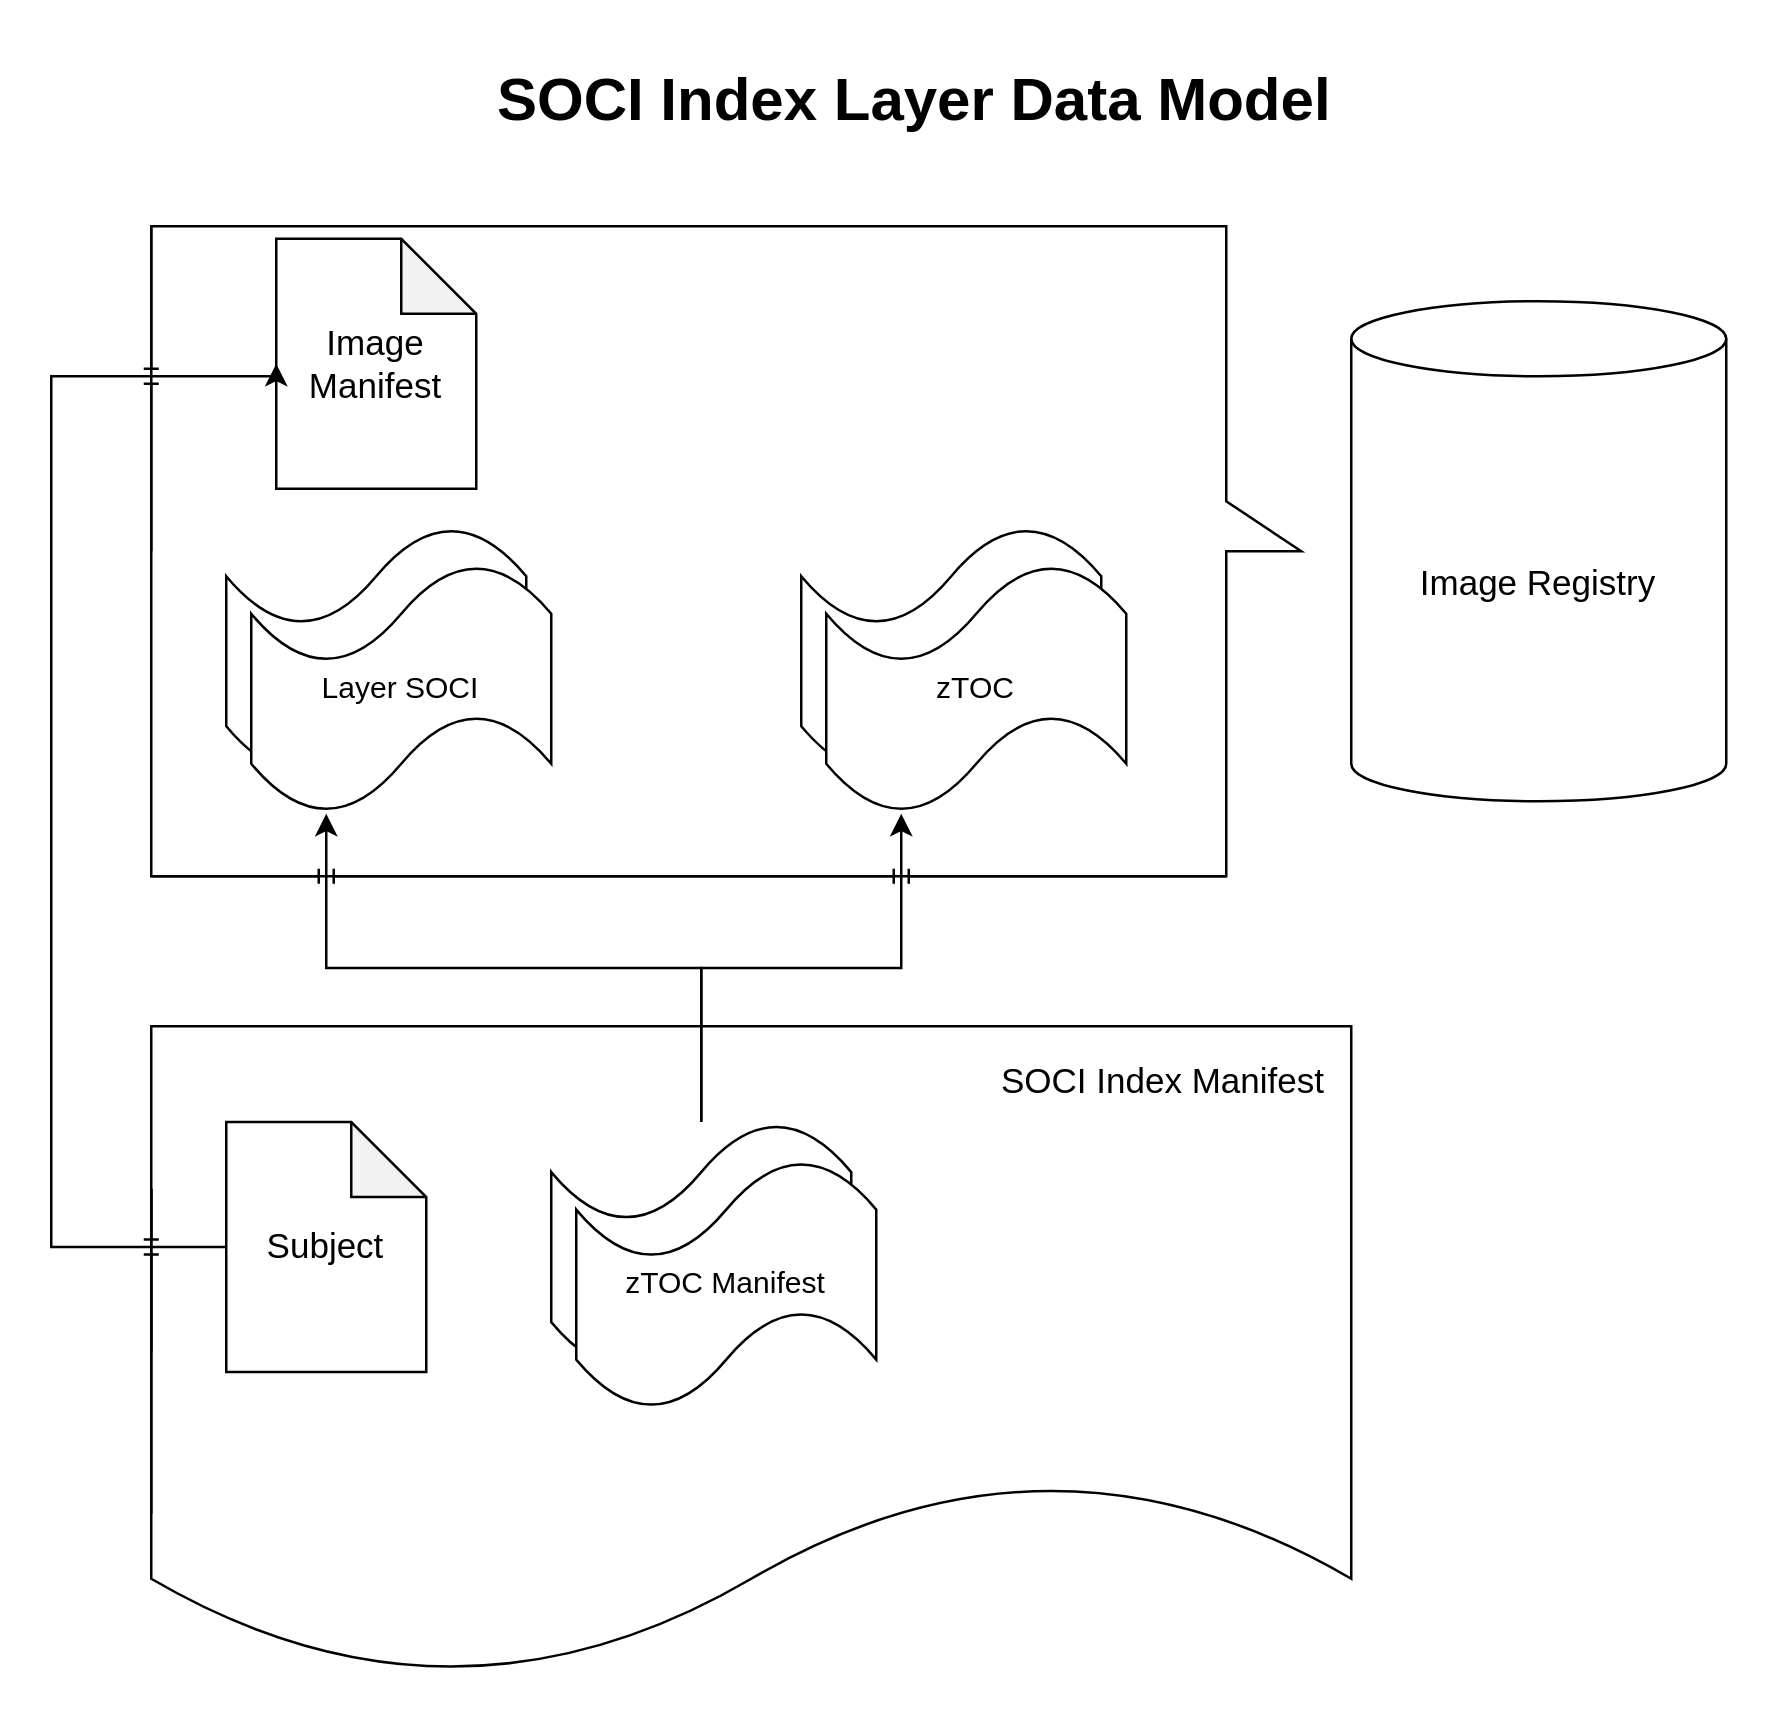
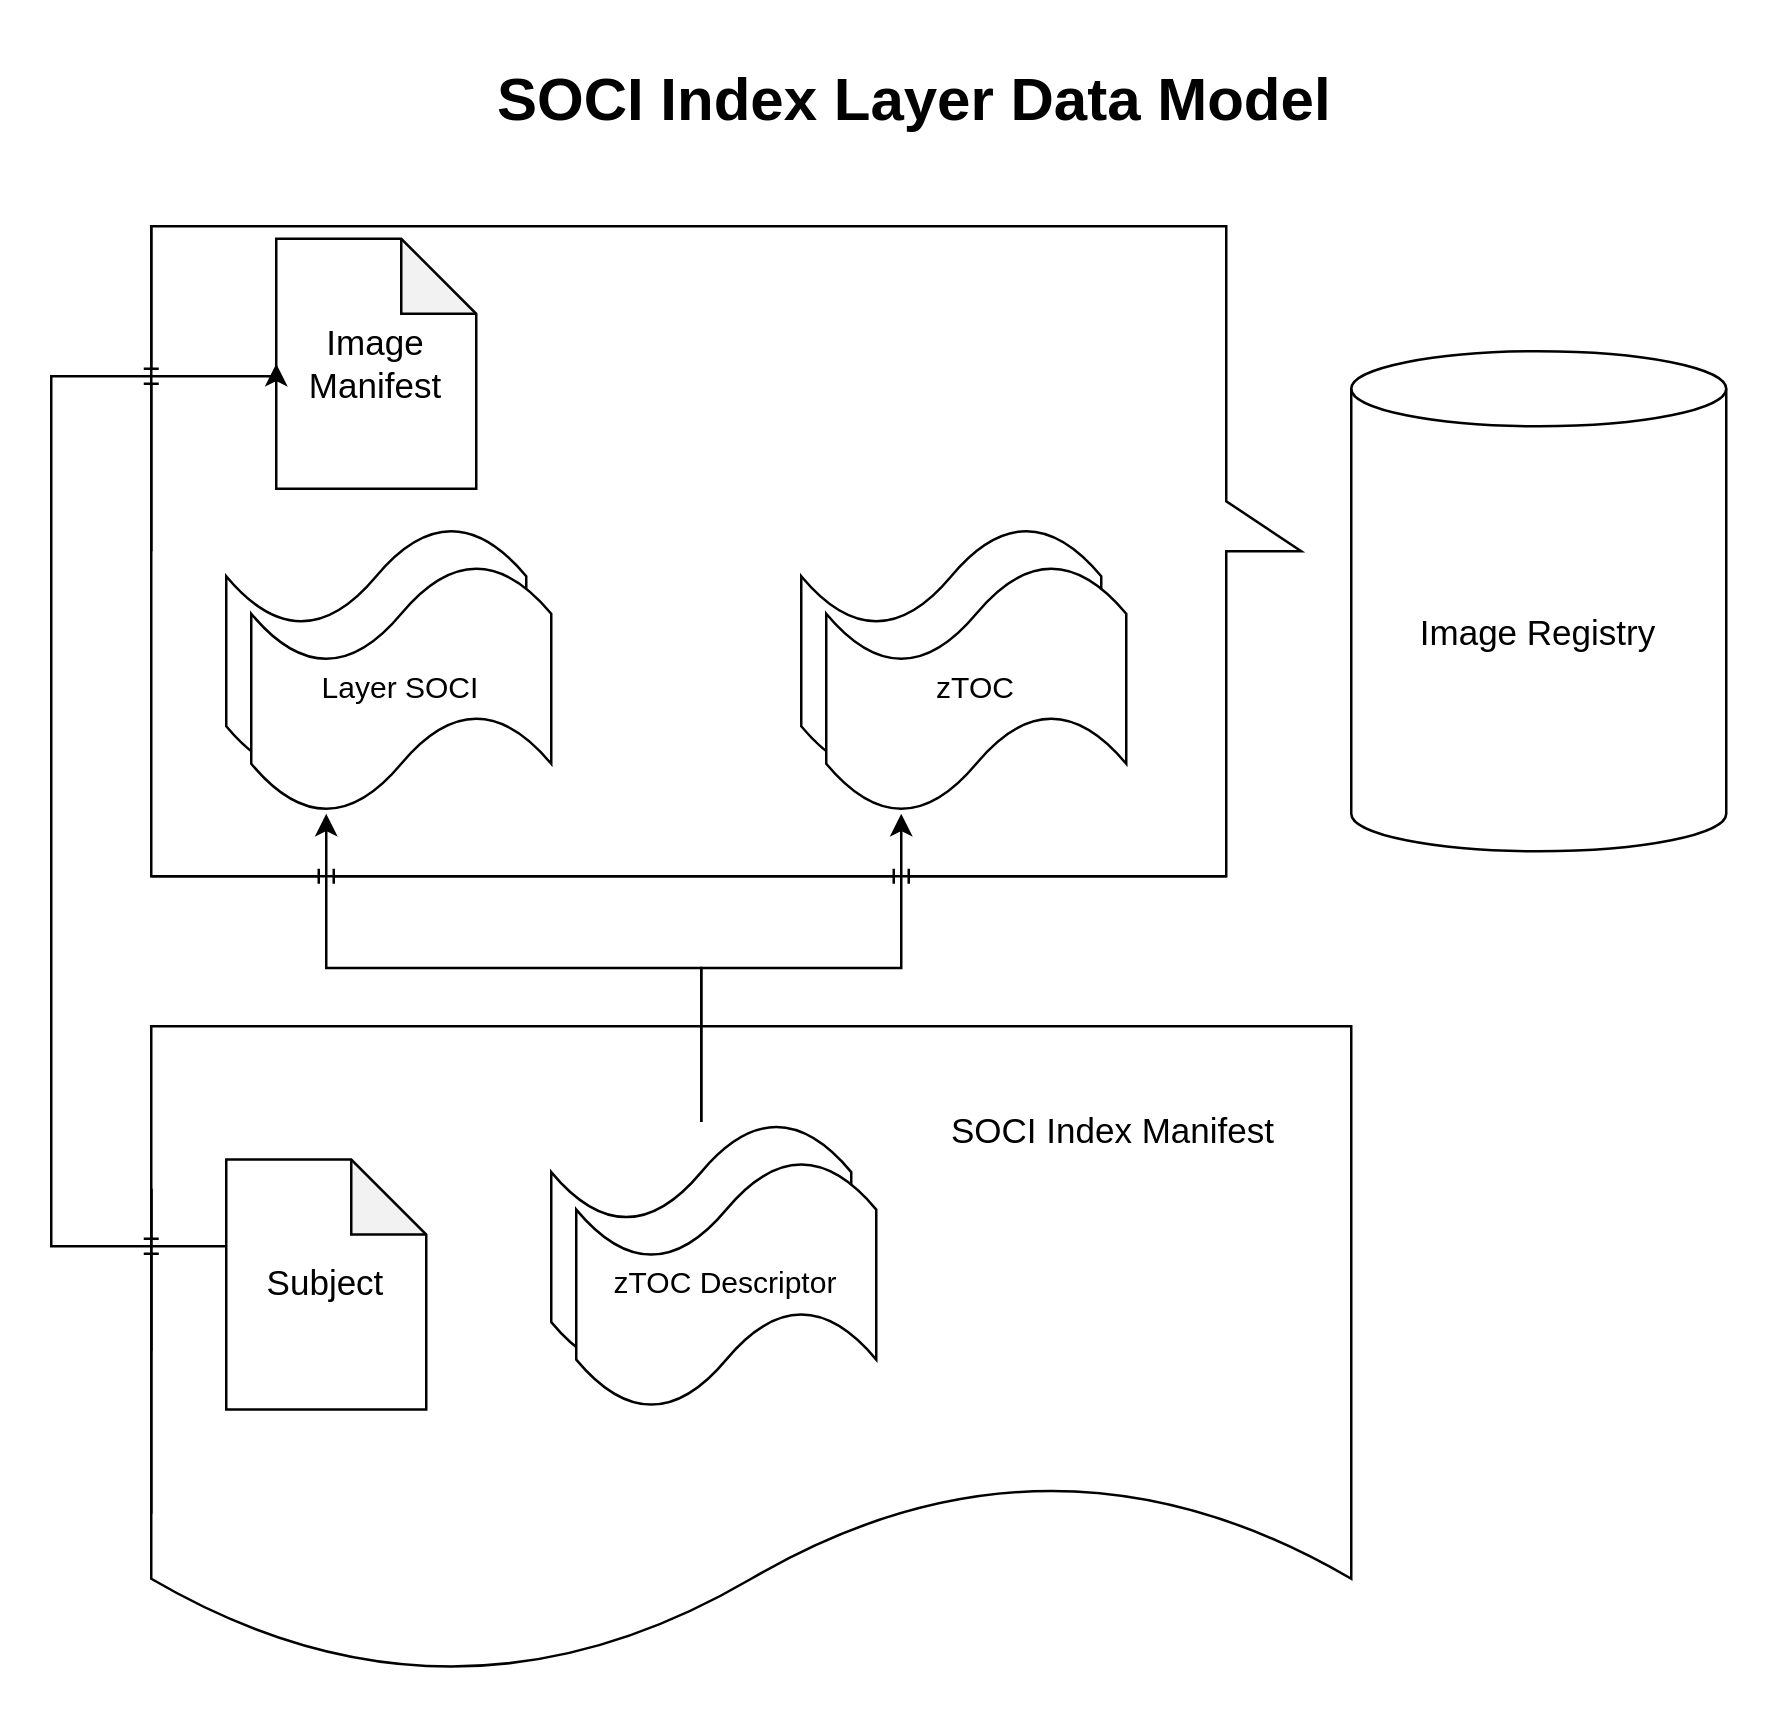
node "Image Registry": moved (1539, 551) -> (1539, 601)
node "SOCI Index Manifest": moved (1164, 1080) -> (1114, 1130)
node "Subject": moved (326, 1247) -> (326, 1285)
node "zTOC Manifest": label "zTOC Manifest" -> "zTOC Descriptor"
